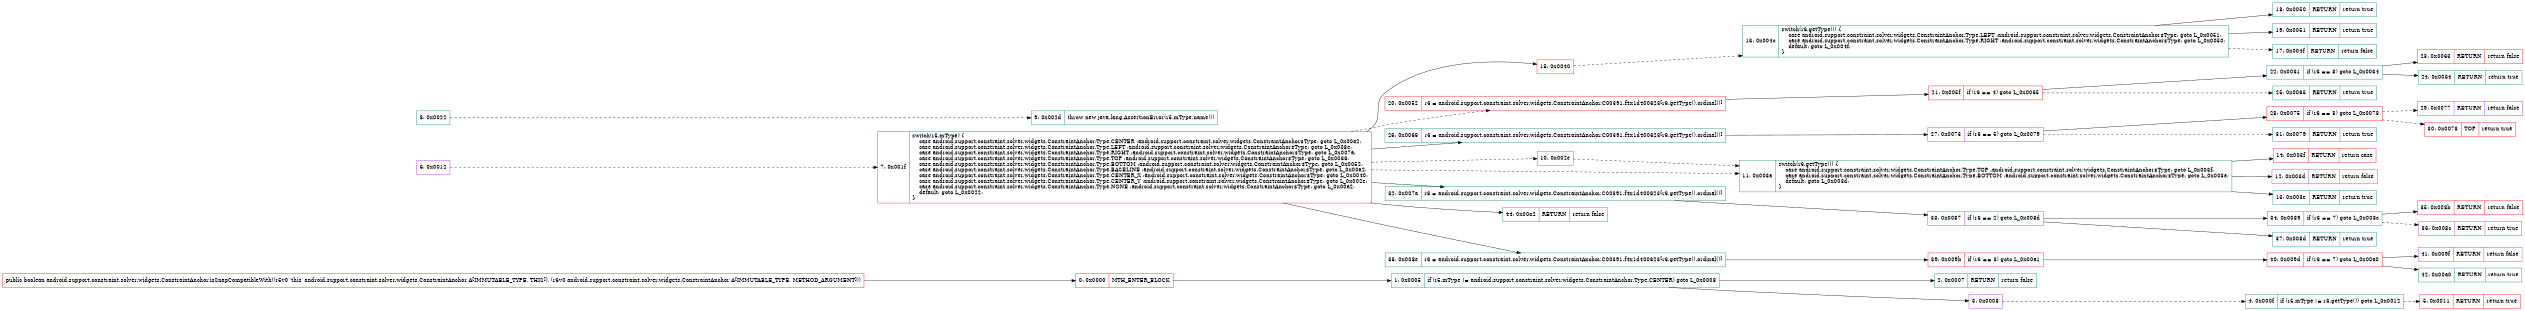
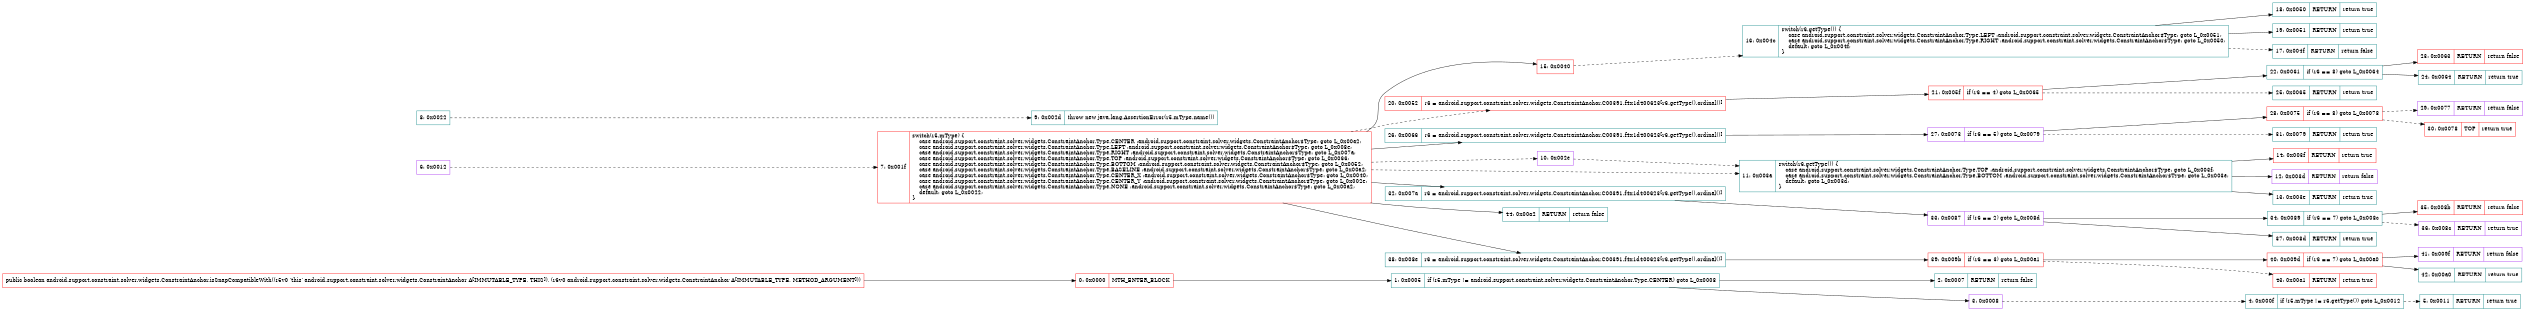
node "14: 0x003f": text "return case" -> "return true"
node "43: 0x00a1": added
node "5: 0x0011": color red -> teal
